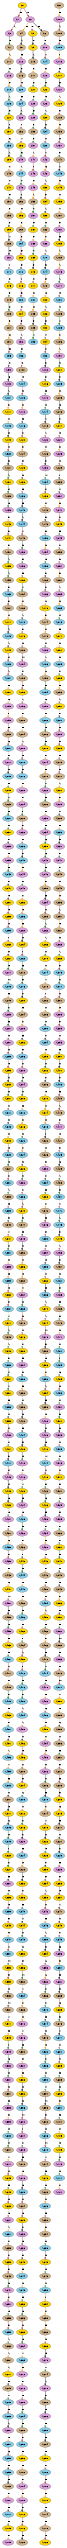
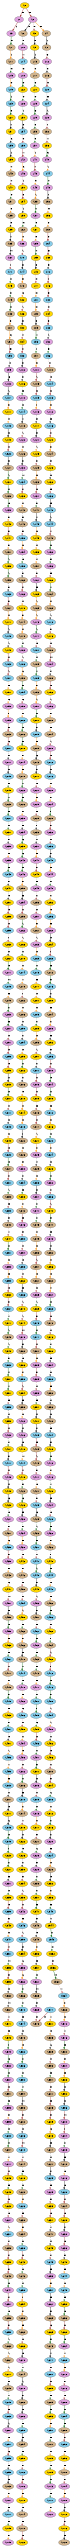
edge "S12" -> "S16": style bold -> dashed
node "S88": fillcolor tan -> skyblue
edge "S93" -> "S97": added, label "I"
edge "S573" -> "S577": reversed
